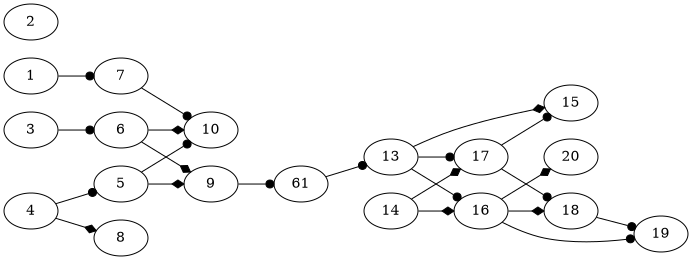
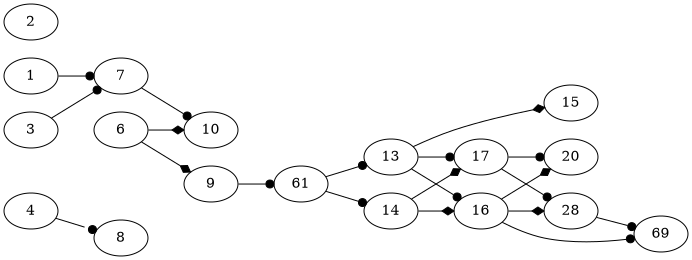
edge "3" -> "6": now "3" -> "7"
edge "17" -> "15": now "17" -> "20"
node "5": removed
edge "61" -> "14": added
node "18": label "18" -> "28"
edge "4" -> "8": arrowhead diamond -> dot
node "19": label "19" -> "69"
